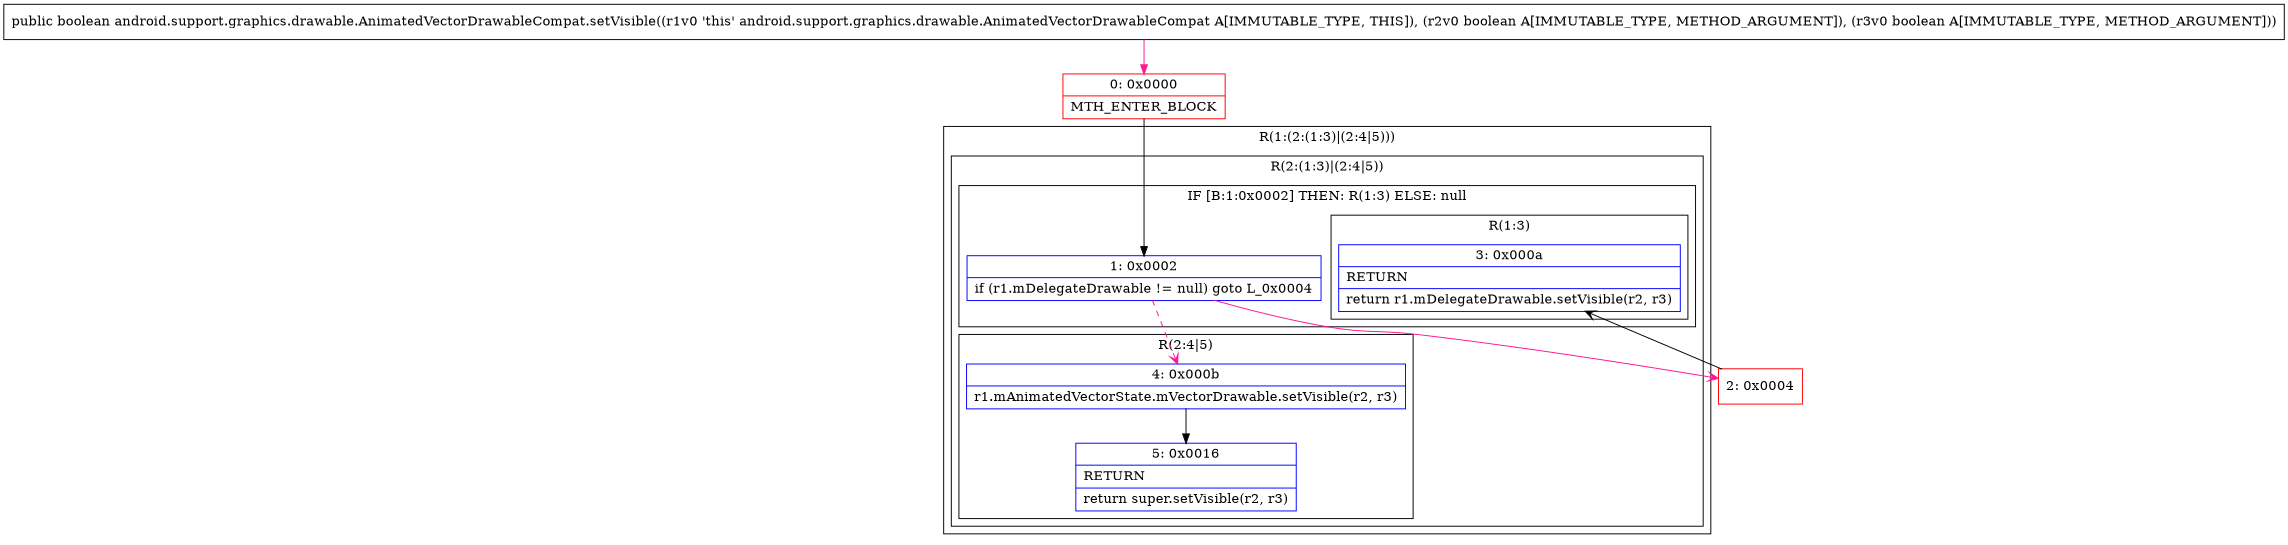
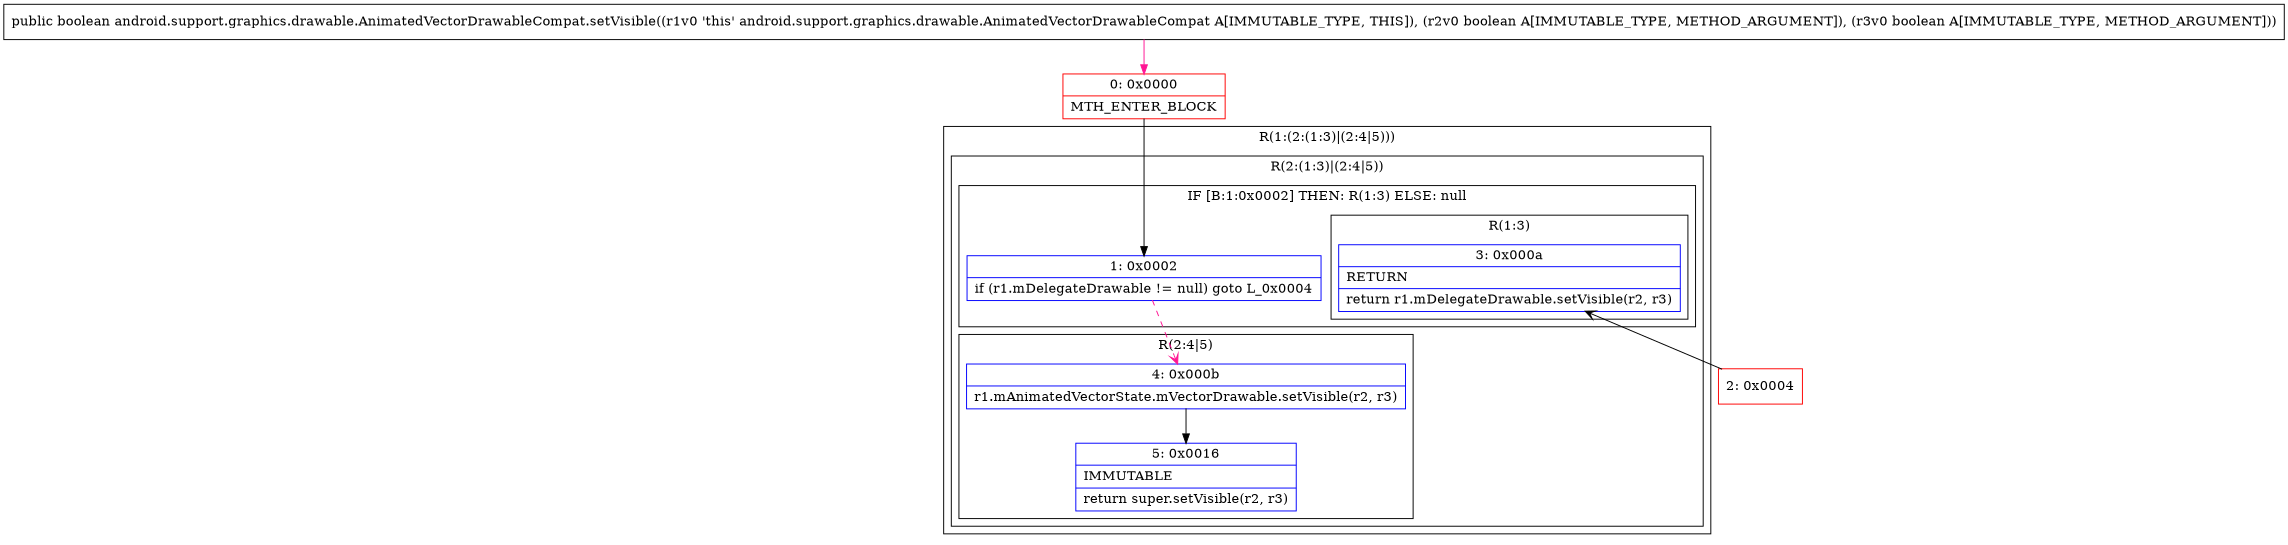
edge "1: 0x0002" -> "2: 0x0004": removed
node "5: 0x0016": text "RETURN" -> "IMMUTABLE"
